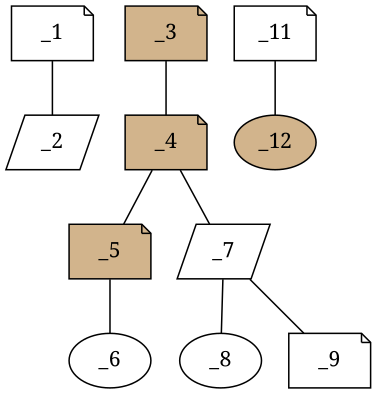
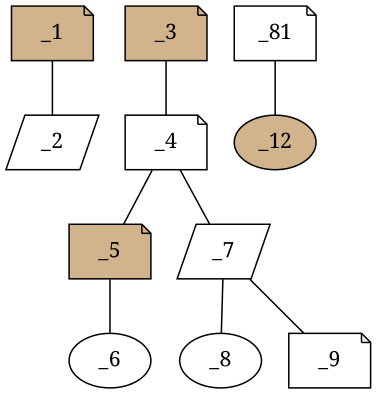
node "_1": fillcolor white -> tan
node "_11": label "_11" -> "_81"
node "_4": fillcolor tan -> white
